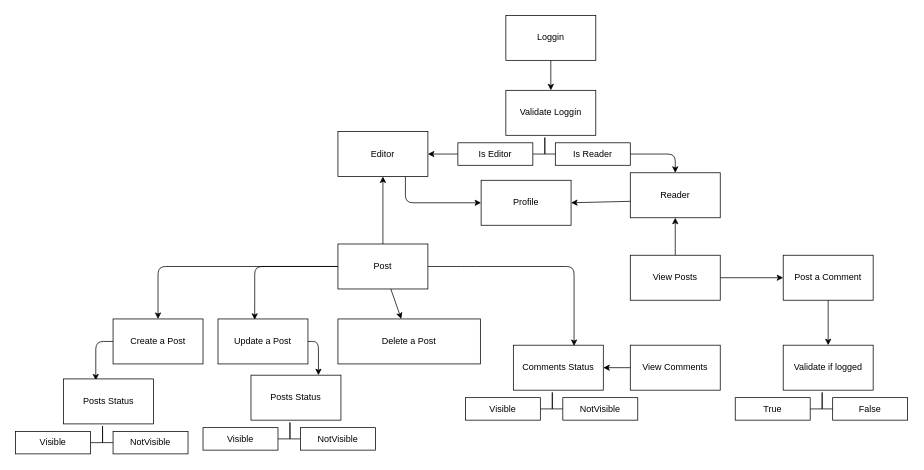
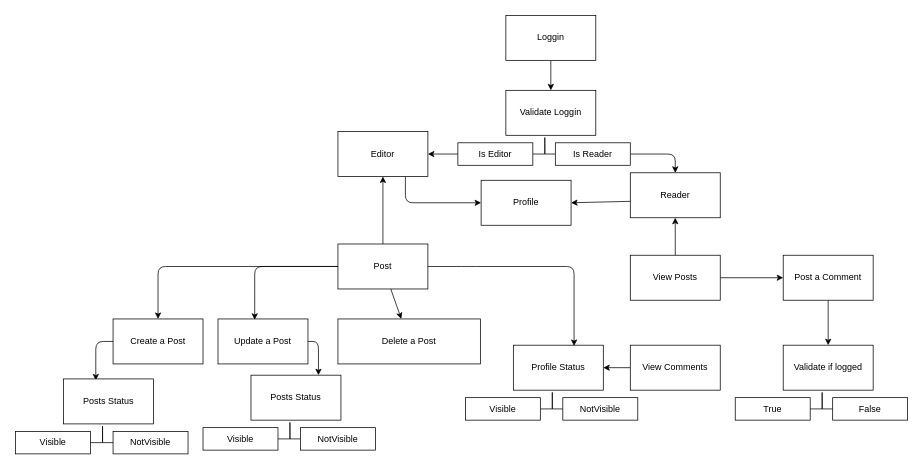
node "Comments Status": label "Comments Status" -> "Profile Status"
